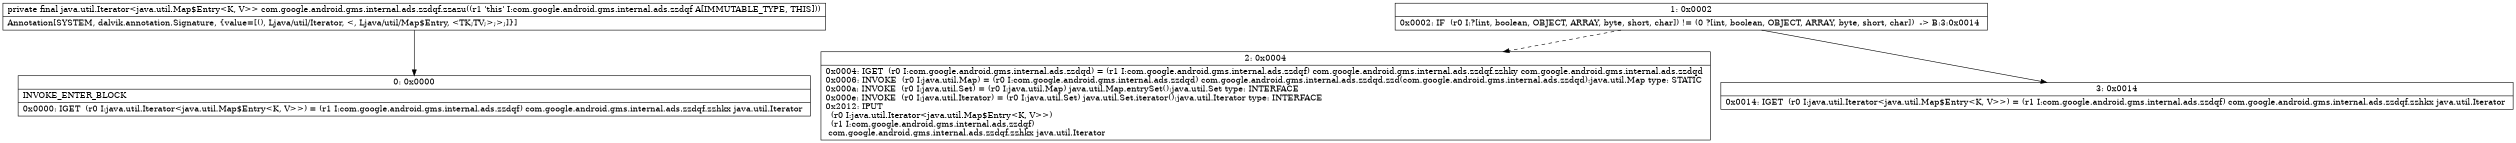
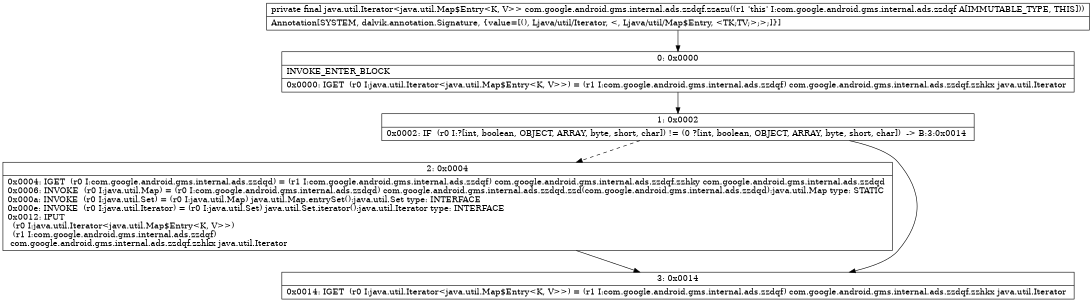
edge "0: 0x0000" -> "1: 0x0002": added
node "2: 0x0004": text "0x2012: IPUT" -> "0x0012: IPUT"
edge "2: 0x0004" -> "3: 0x0014": added
